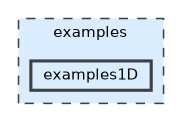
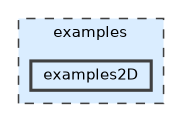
node "examples1D": label "examples1D" -> "examples2D"
